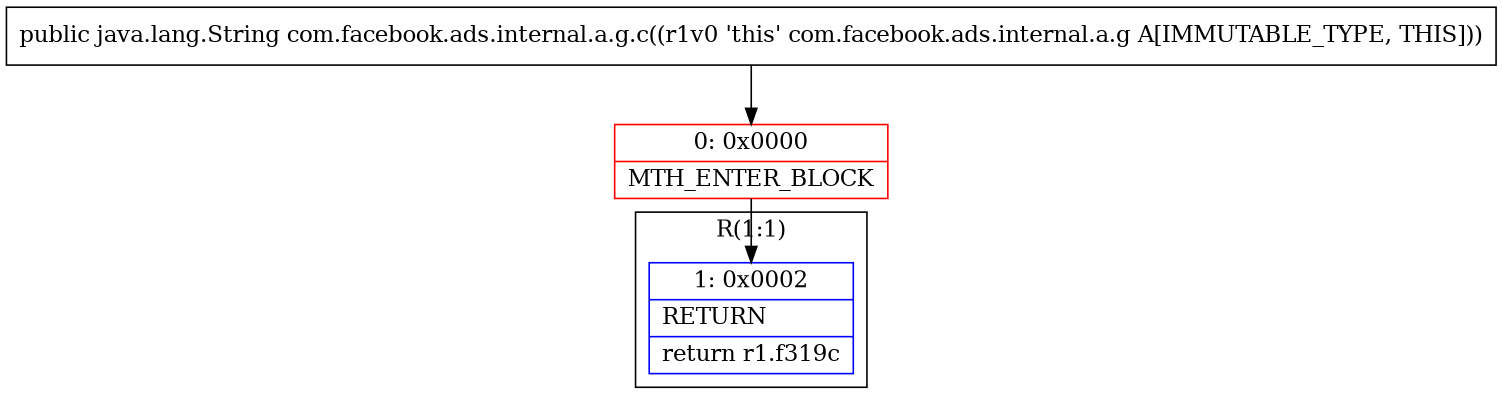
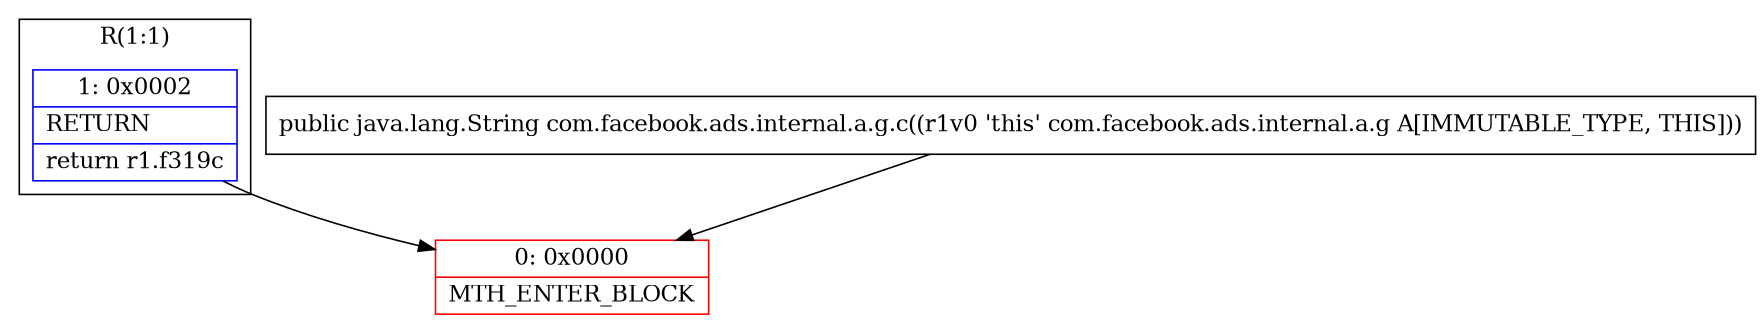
edge "0: 0x0000" -> "1: 0x0002": reversed
